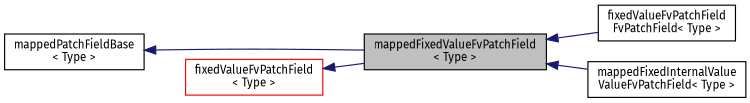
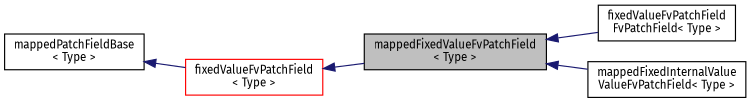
edge "mappedFixedValueFvPatchField < Type >" -> "mappedPatchFieldBase < Type >": now "fixedValueFvPatchField < Type >" -> "mappedPatchFieldBase < Type >"
